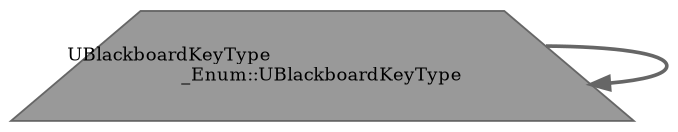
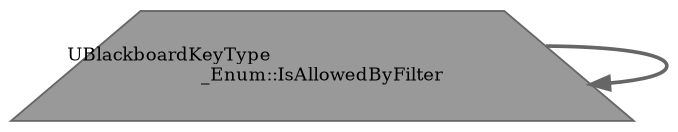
node "UBlackboardKeyType _Enum::UBlackboardKeyType": label "UBlackboardKeyType _Enum::UBlackboardKeyType" -> "UBlackboardKeyType _Enum::IsAllowedByFilter"
